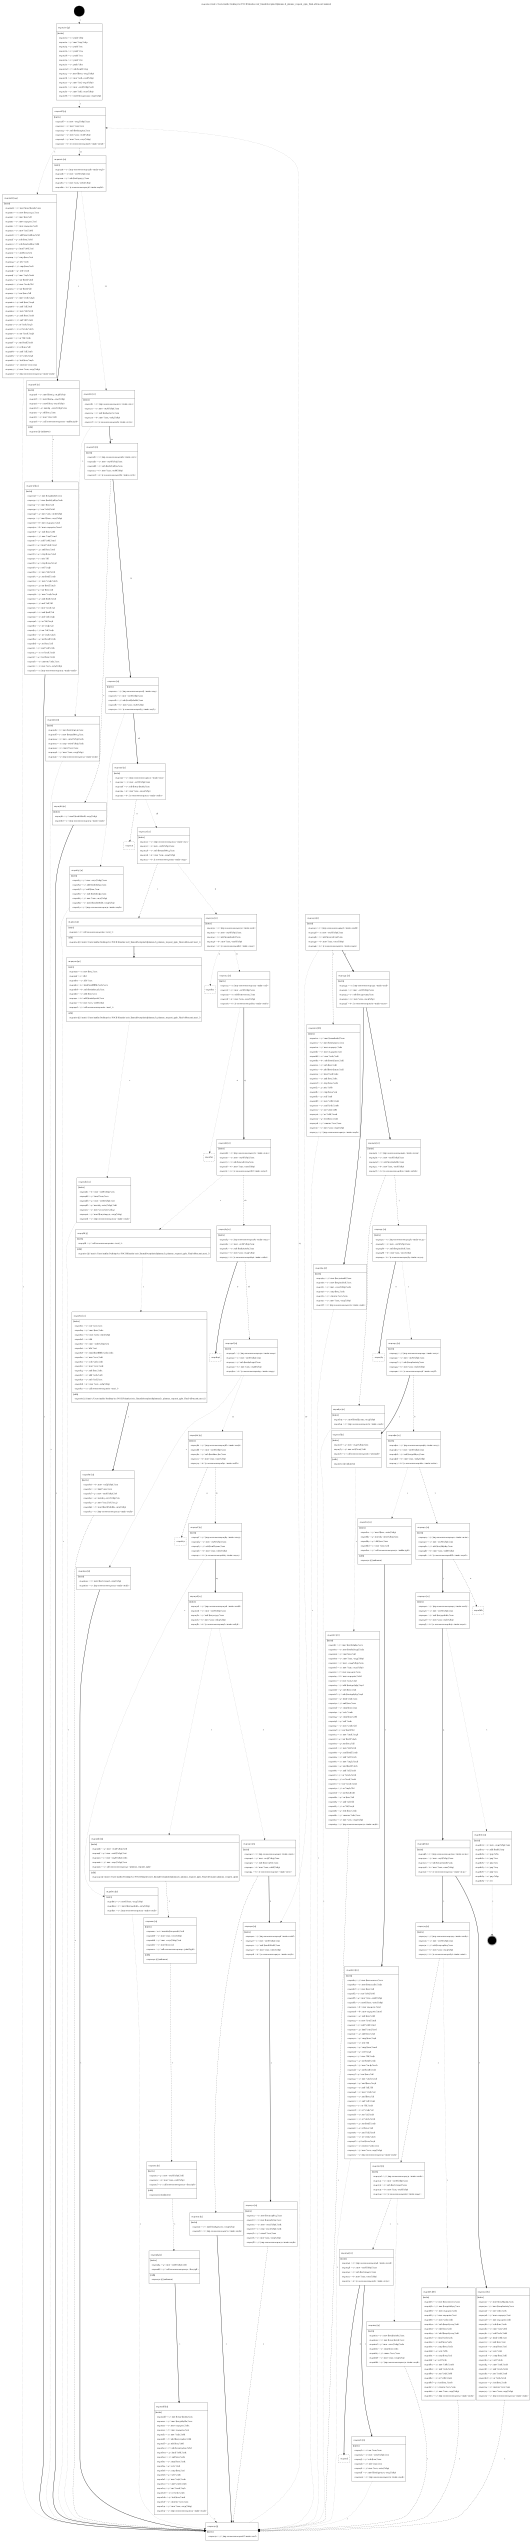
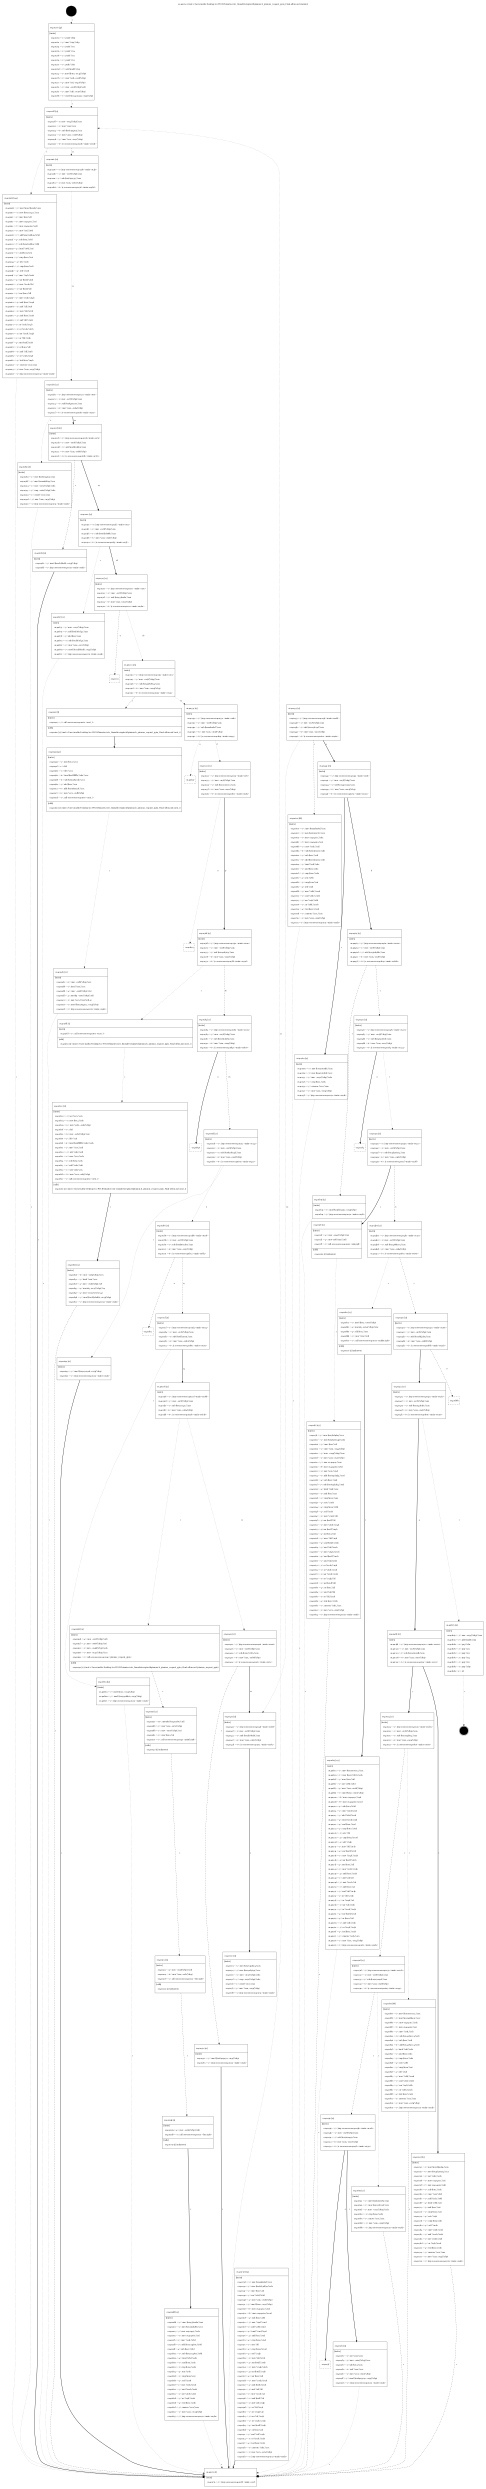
node "0x401718 [37]": removed
edge "0x4017e2 [27]" -> "0x401c5a [5]": removed, label "2"
